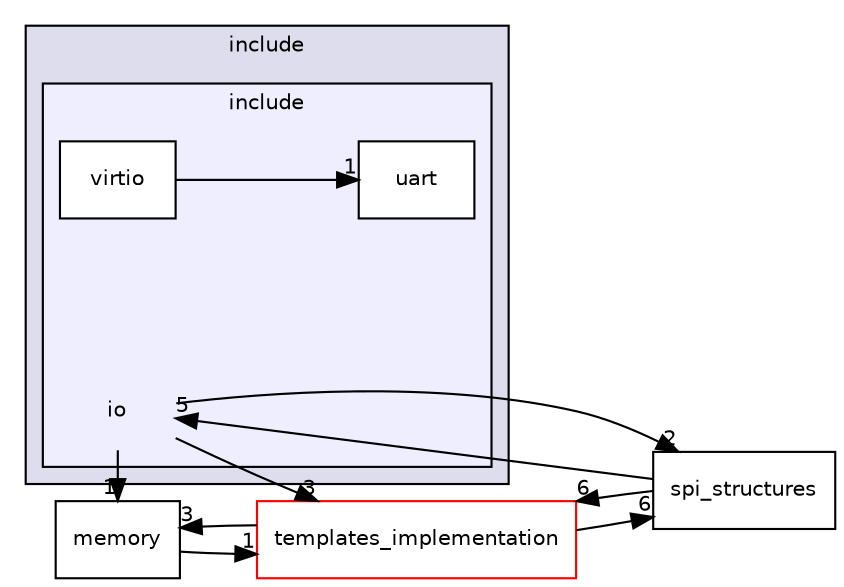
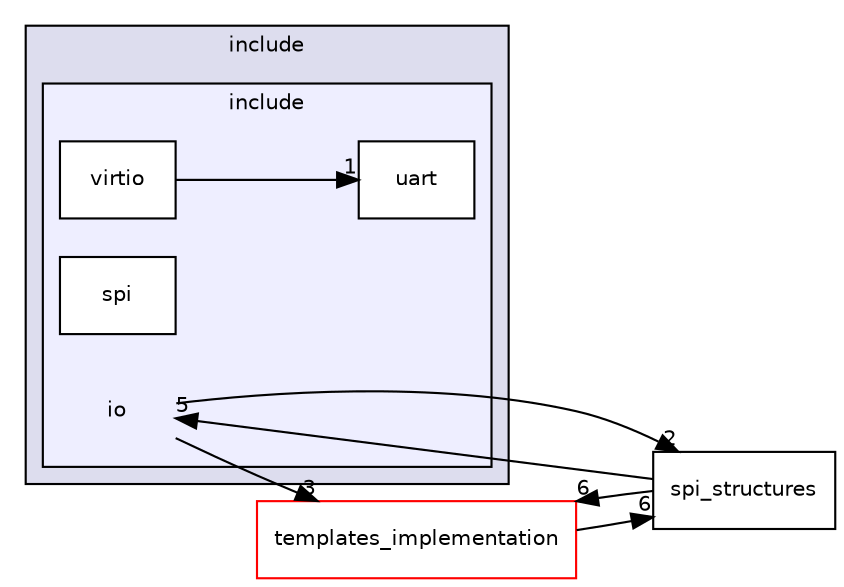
node "spi": added
node "memory": removed
